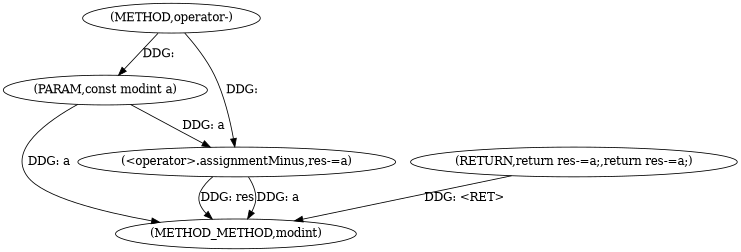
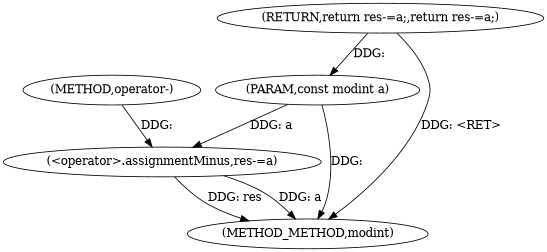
edge "(METHOD,operator-)" -> "(PARAM,const modint a)": now "(RETURN,return res-=a;,return res-=a;)" -> "(PARAM,const modint a)"
edge "(PARAM,const modint a)" -> "(METHOD_METHOD,modint)": label "DDG: a" -> "DDG: "
